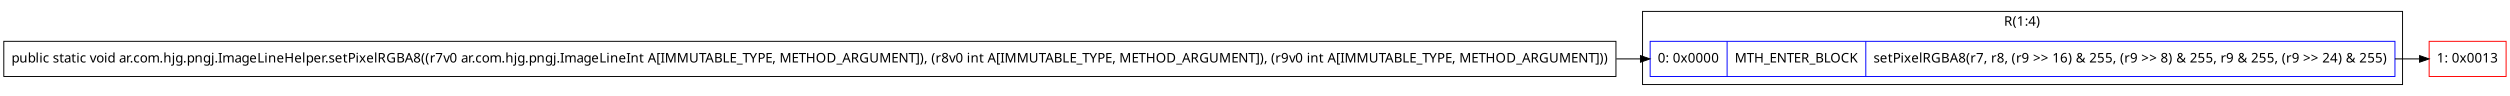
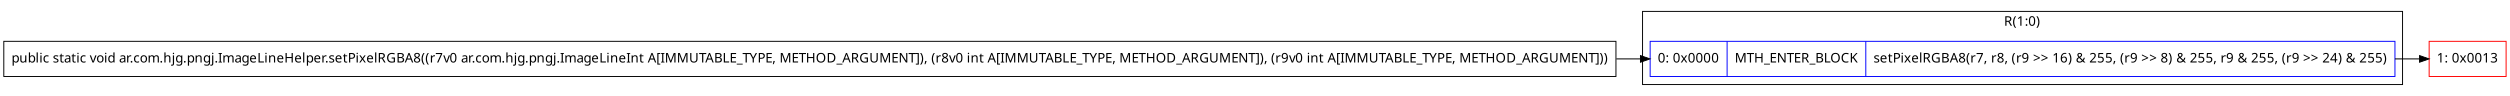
cluster "R(1:4)": label "R(1:4)" -> "R(1:0)"
